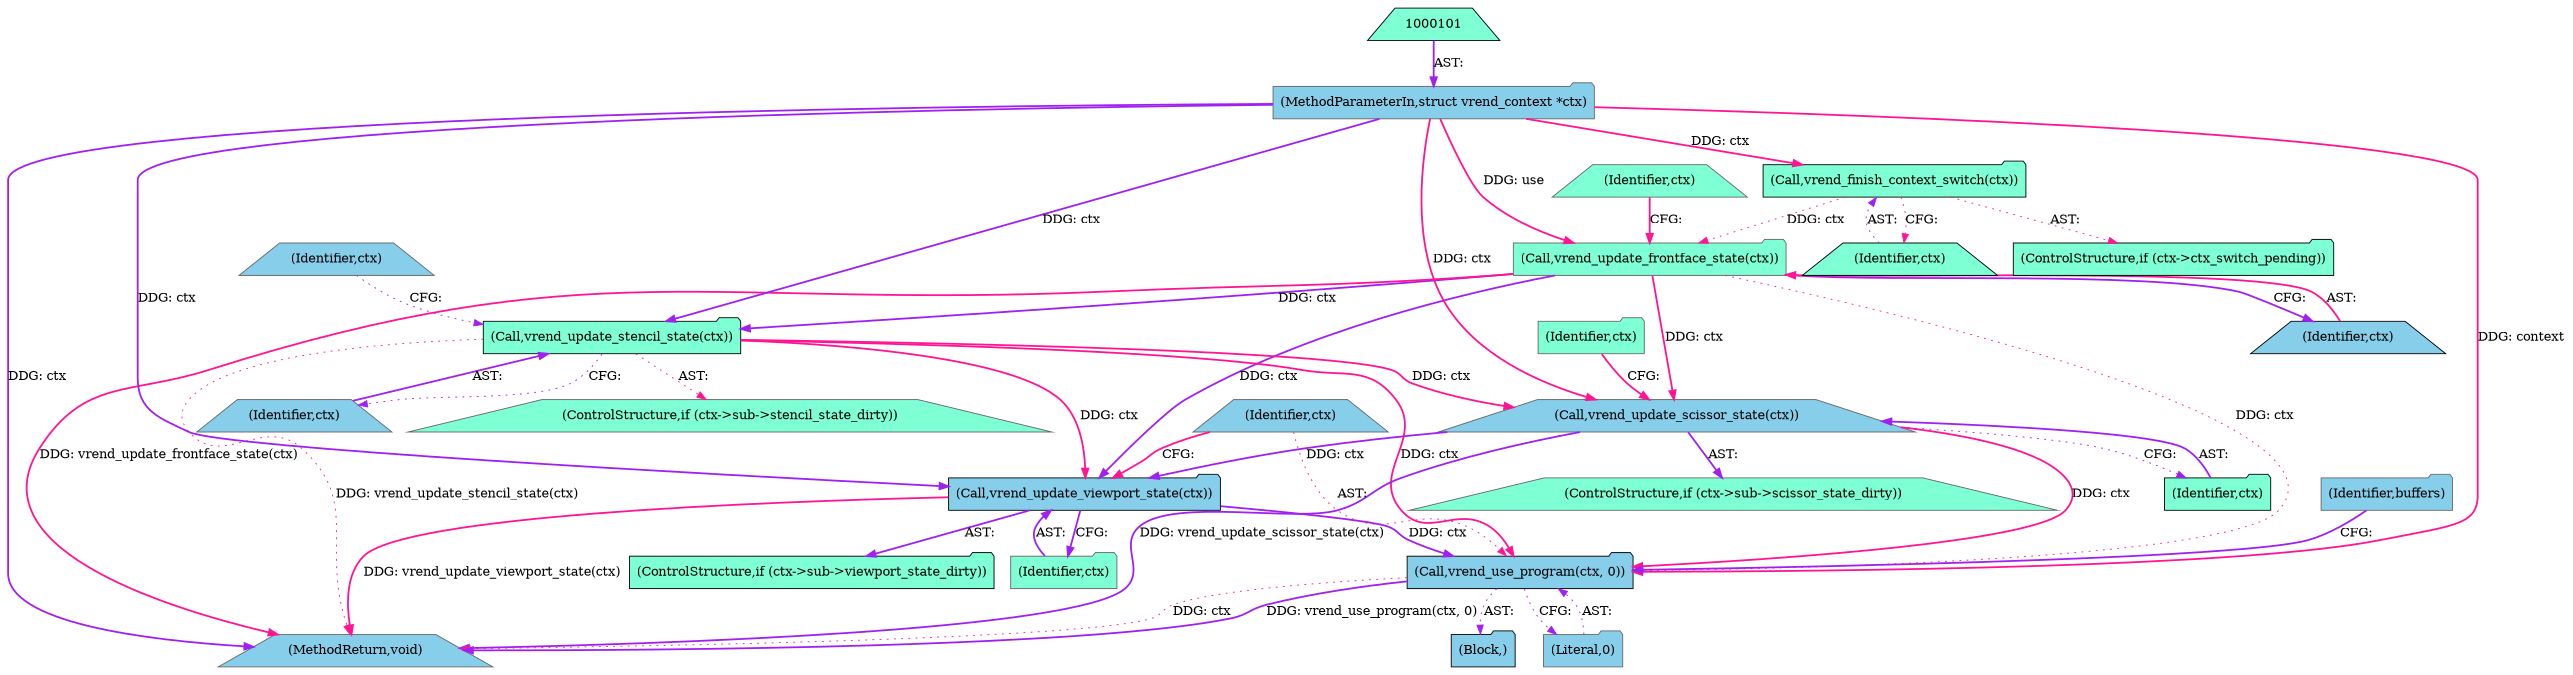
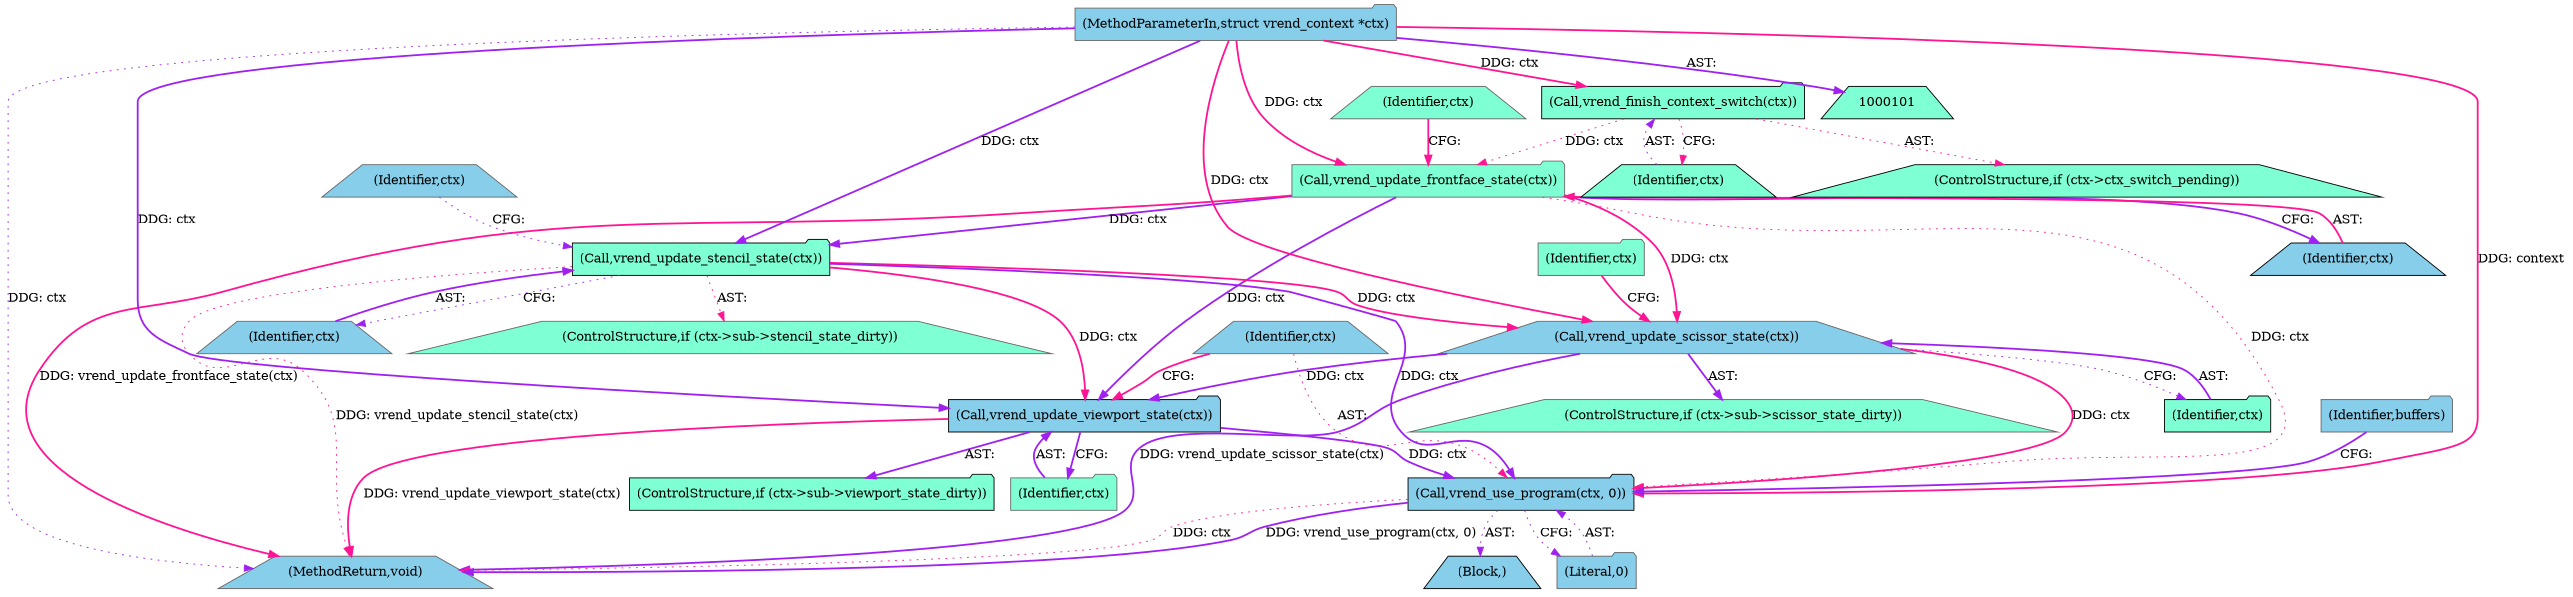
edge "1000101" -> "(MethodParameterIn,struct vrend_context *ctx)": reversed
edge "(MethodParameterIn,struct vrend_context *ctx)" -> "(MethodReturn,void)": style bold -> dotted
edge "(MethodParameterIn,struct vrend_context *ctx)" -> "(Call,vrend_update_frontface_state(ctx))": label "DDG: use" -> "DDG: ctx"
node "(ControlStructure,if (ctx->ctx_switch_pending))": shape folder -> trapezium
edge "(Call,vrend_update_stencil_state(ctx))" -> "(Call,vrend_use_program(ctx, 0))": color deeppink -> purple
node "(Block,)": shape folder -> trapezium
